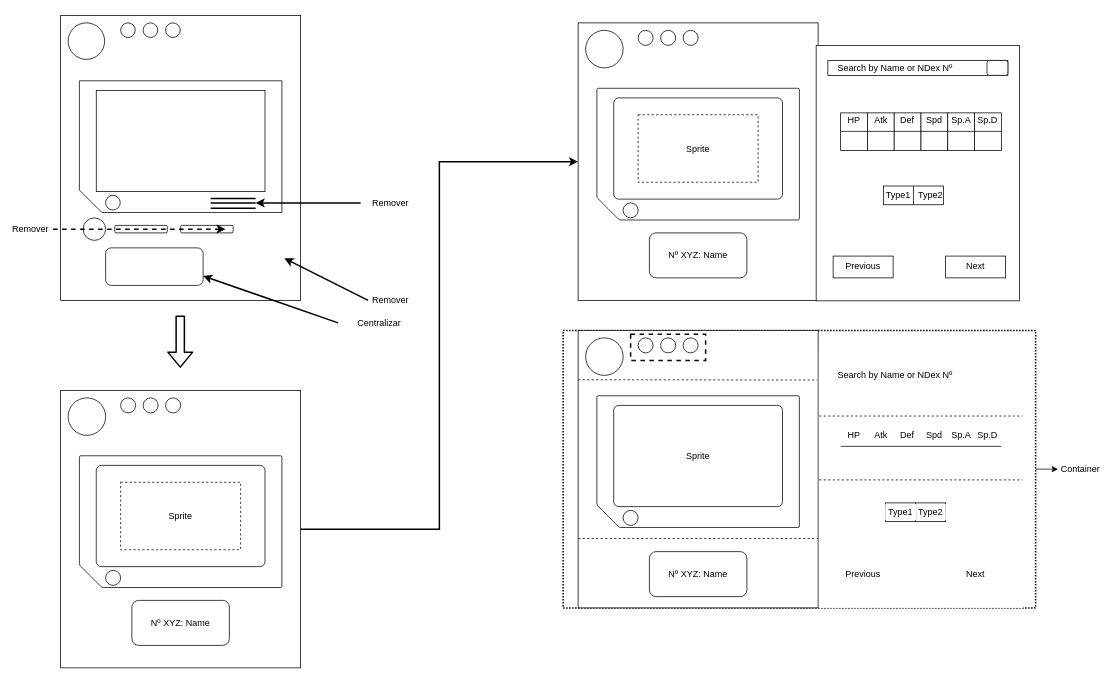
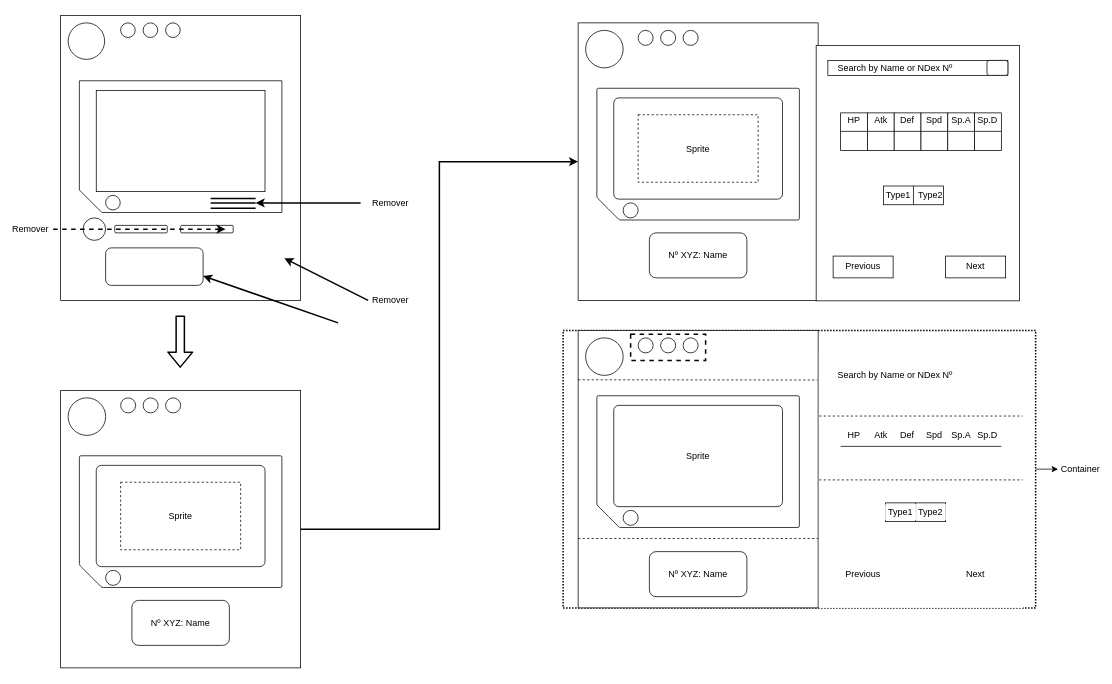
node "Centralizar": removed
